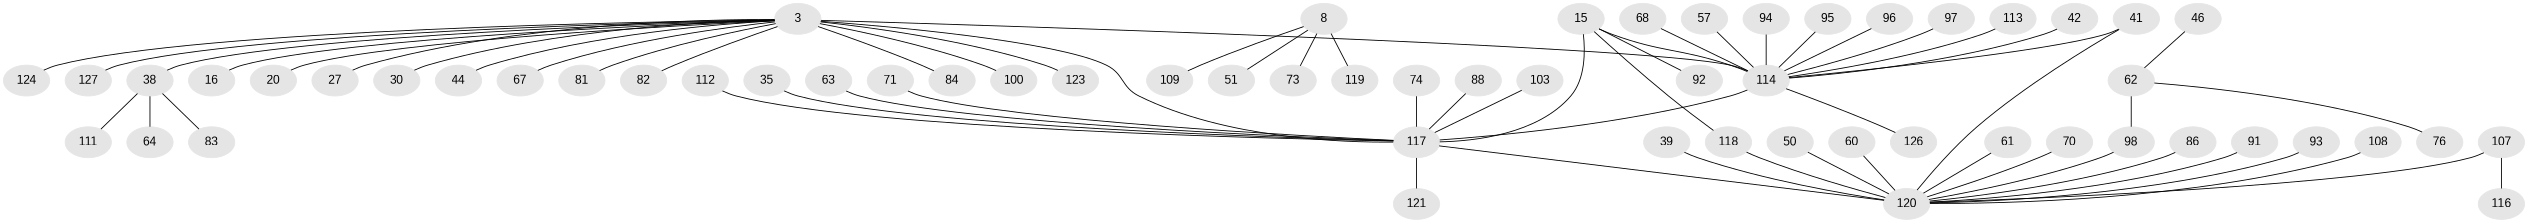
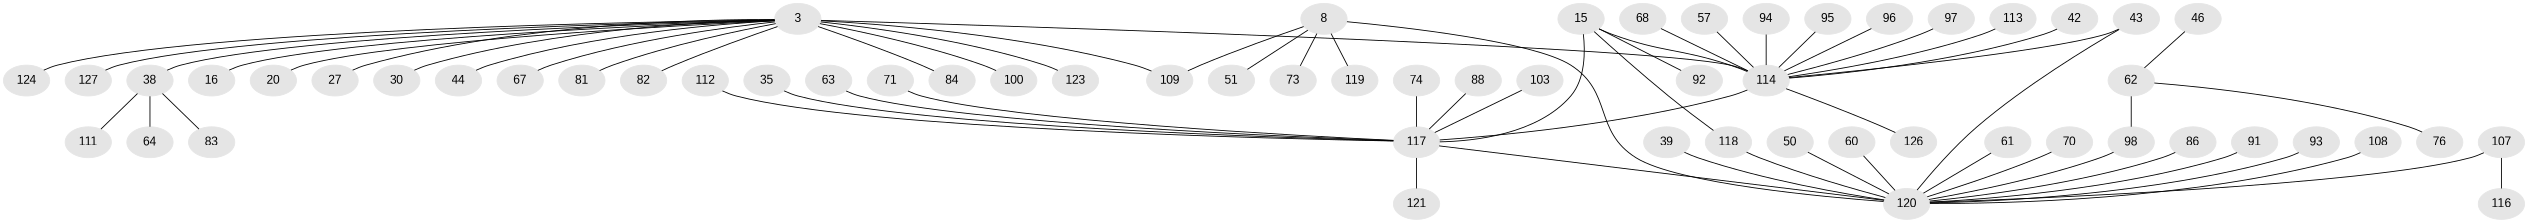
node "41": label "41" -> "43"
edge "3" -- "117": now "3" -- "109"
edge "8" -- "120": added
